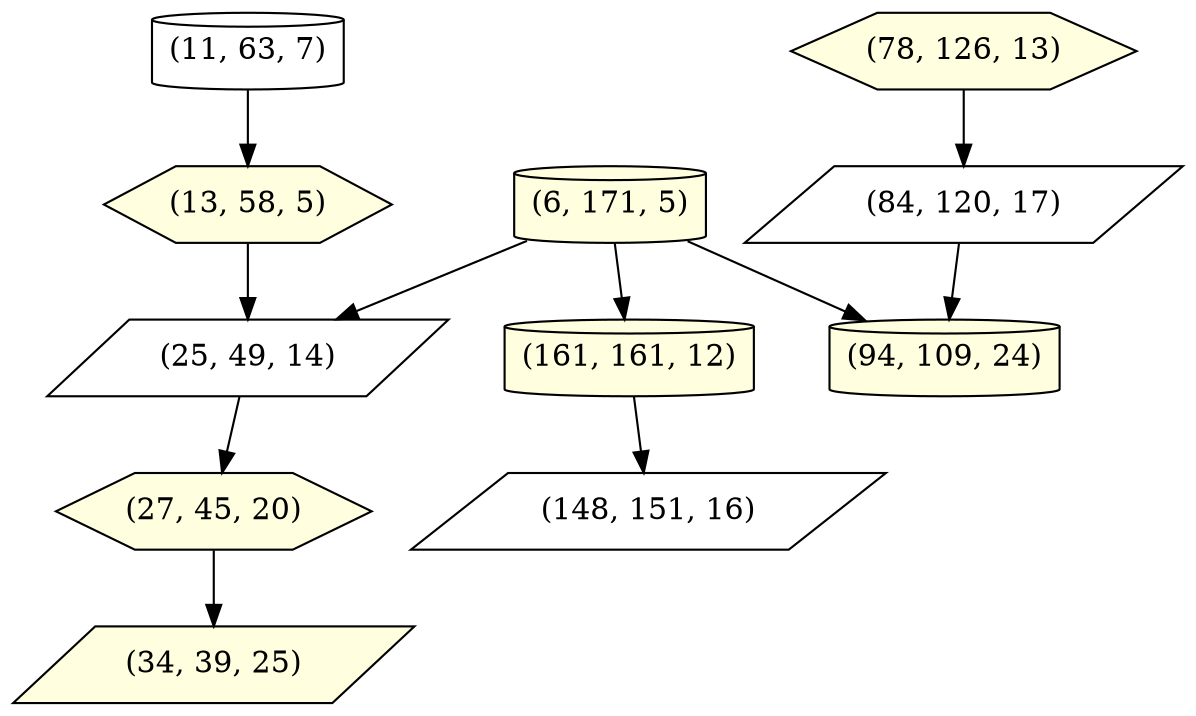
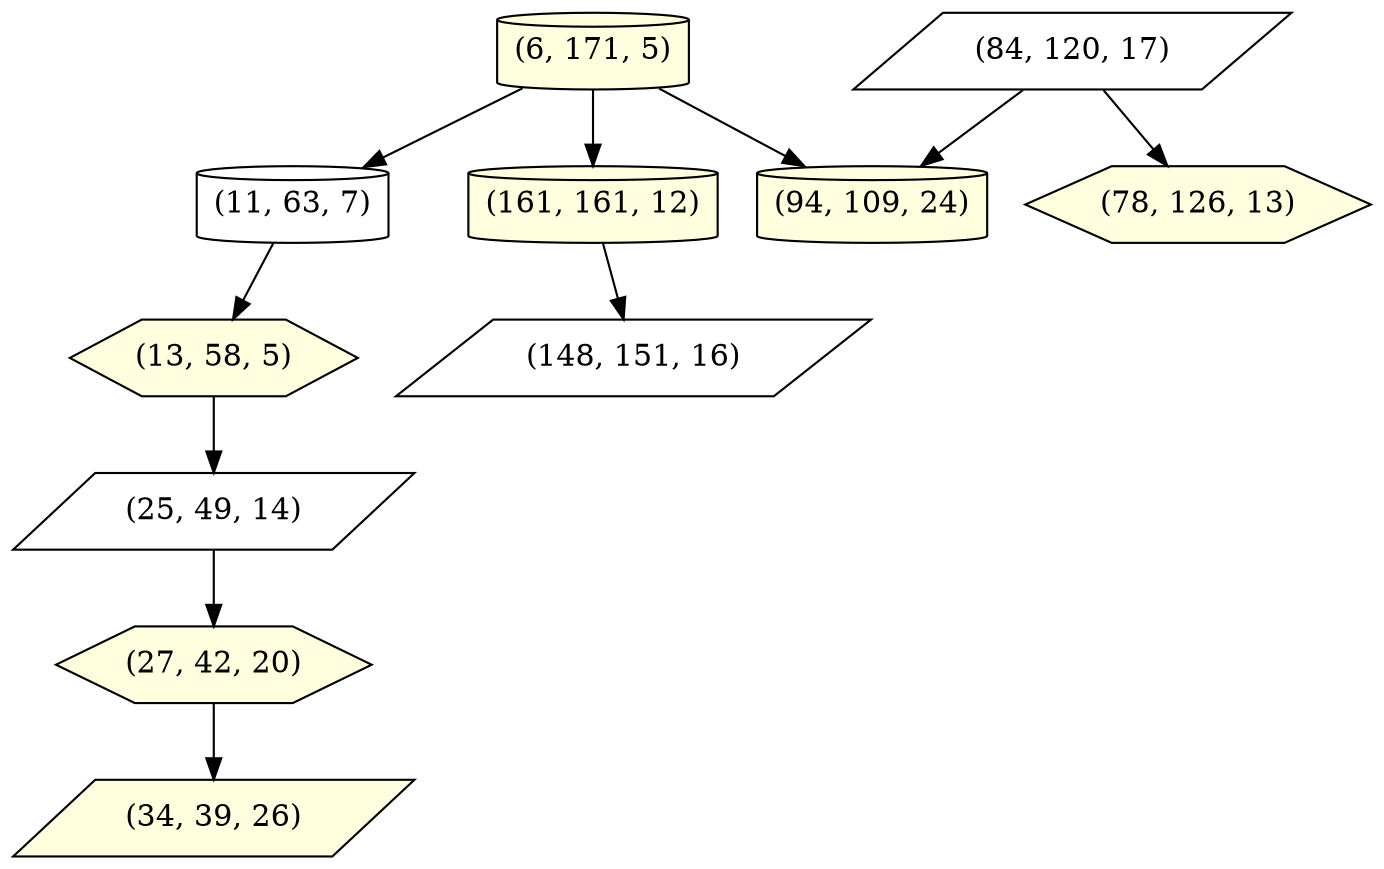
edge "(78, 126, 13)" -> "(84, 120, 17)": reversed
edge "(6, 171, 5)" -> "(25, 49, 14)": now "(6, 171, 5)" -> "(11, 63, 7)"
node "(27, 45, 20)": label "(27, 45, 20)" -> "(27, 42, 20)"
node "(34, 39, 25)": label "(34, 39, 25)" -> "(34, 39, 26)"
